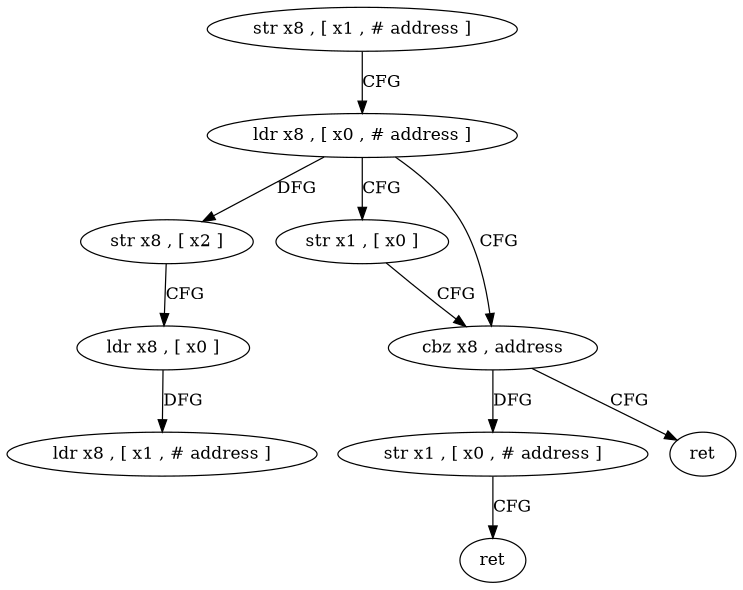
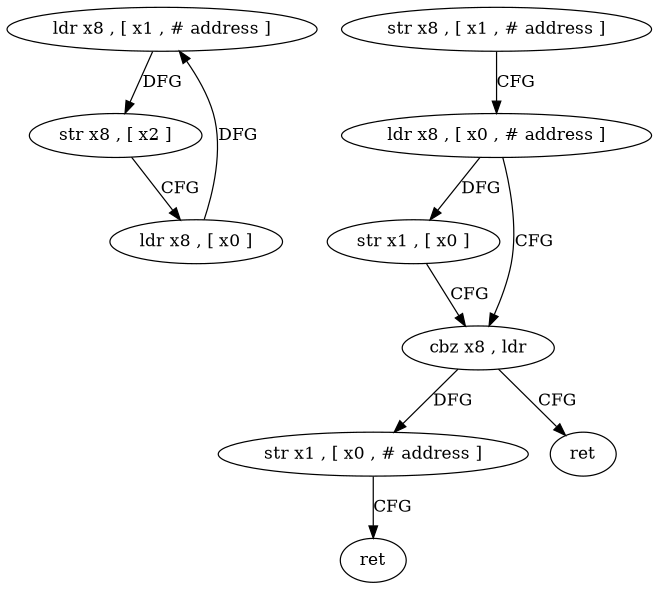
edge "ldr x8 , [ x0 , # address ]" -> "str x8 , [ x2 ]": now "ldr x8 , [ x1 , # address ]" -> "str x8 , [ x2 ]"
edge "ldr x8 , [ x0 , # address ]" -> "str x1 , [ x0 ]": label "CFG" -> "DFG"
node "cbz x8 , address": label "cbz x8 , address" -> "cbz x8 , ldr"
